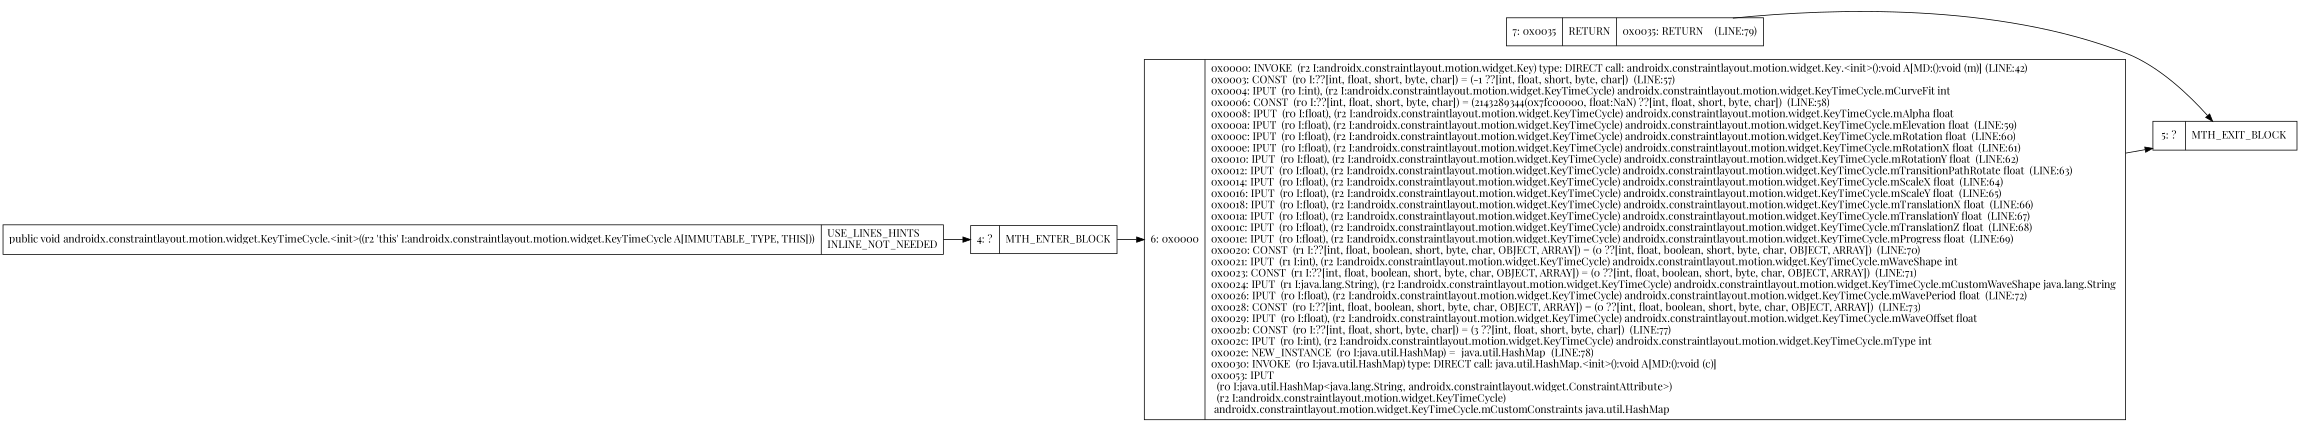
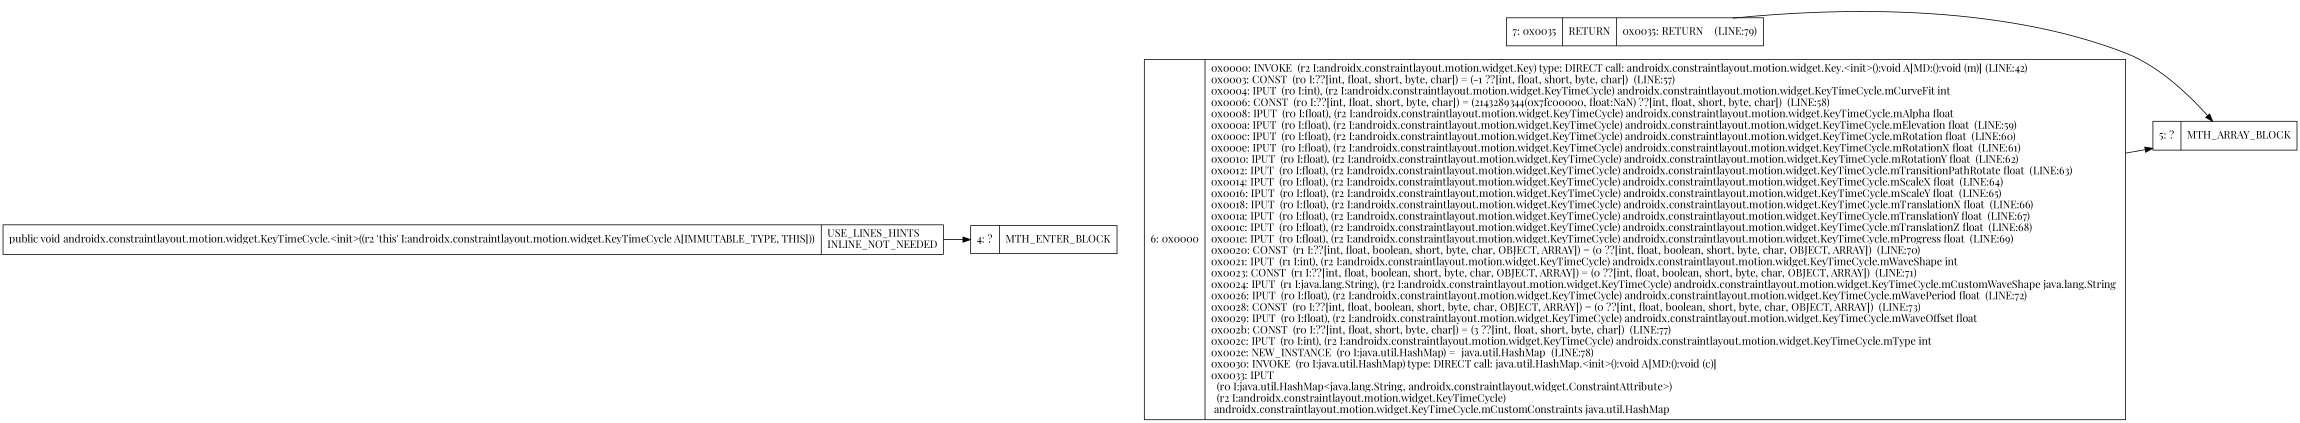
node "5: ?": text "MTH_EXIT_BLOCK" -> "MTH_ARRAY_BLOCK"
edge "4: ?" -> "6: 0x0000": removed
node "6: 0x0000": text "0x0053: IPUT" -> "0x0033: IPUT"
